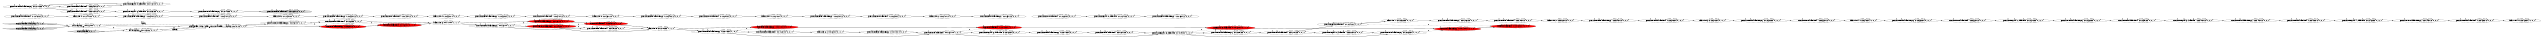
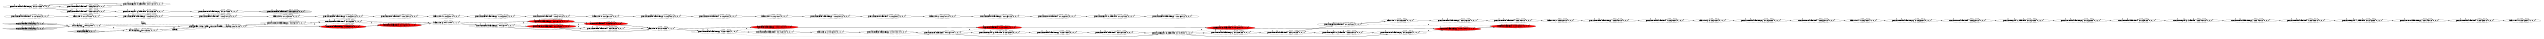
edge "Assert.assertFalse(buffer.isEmpty())@@@65@@@['0', '0', '1']" -> "Assert.assertTrue(buffer.isFull())@@@66@@@['0', '0', '1']": added
edge "Assert.assertFalse(buffer.isEmpty())@@@11@@@['1', '0', '1']" -> "Assert.assertTrue(buffer.isFull())@@@15@@@['1', '0', '1']": style bold -> dashed
